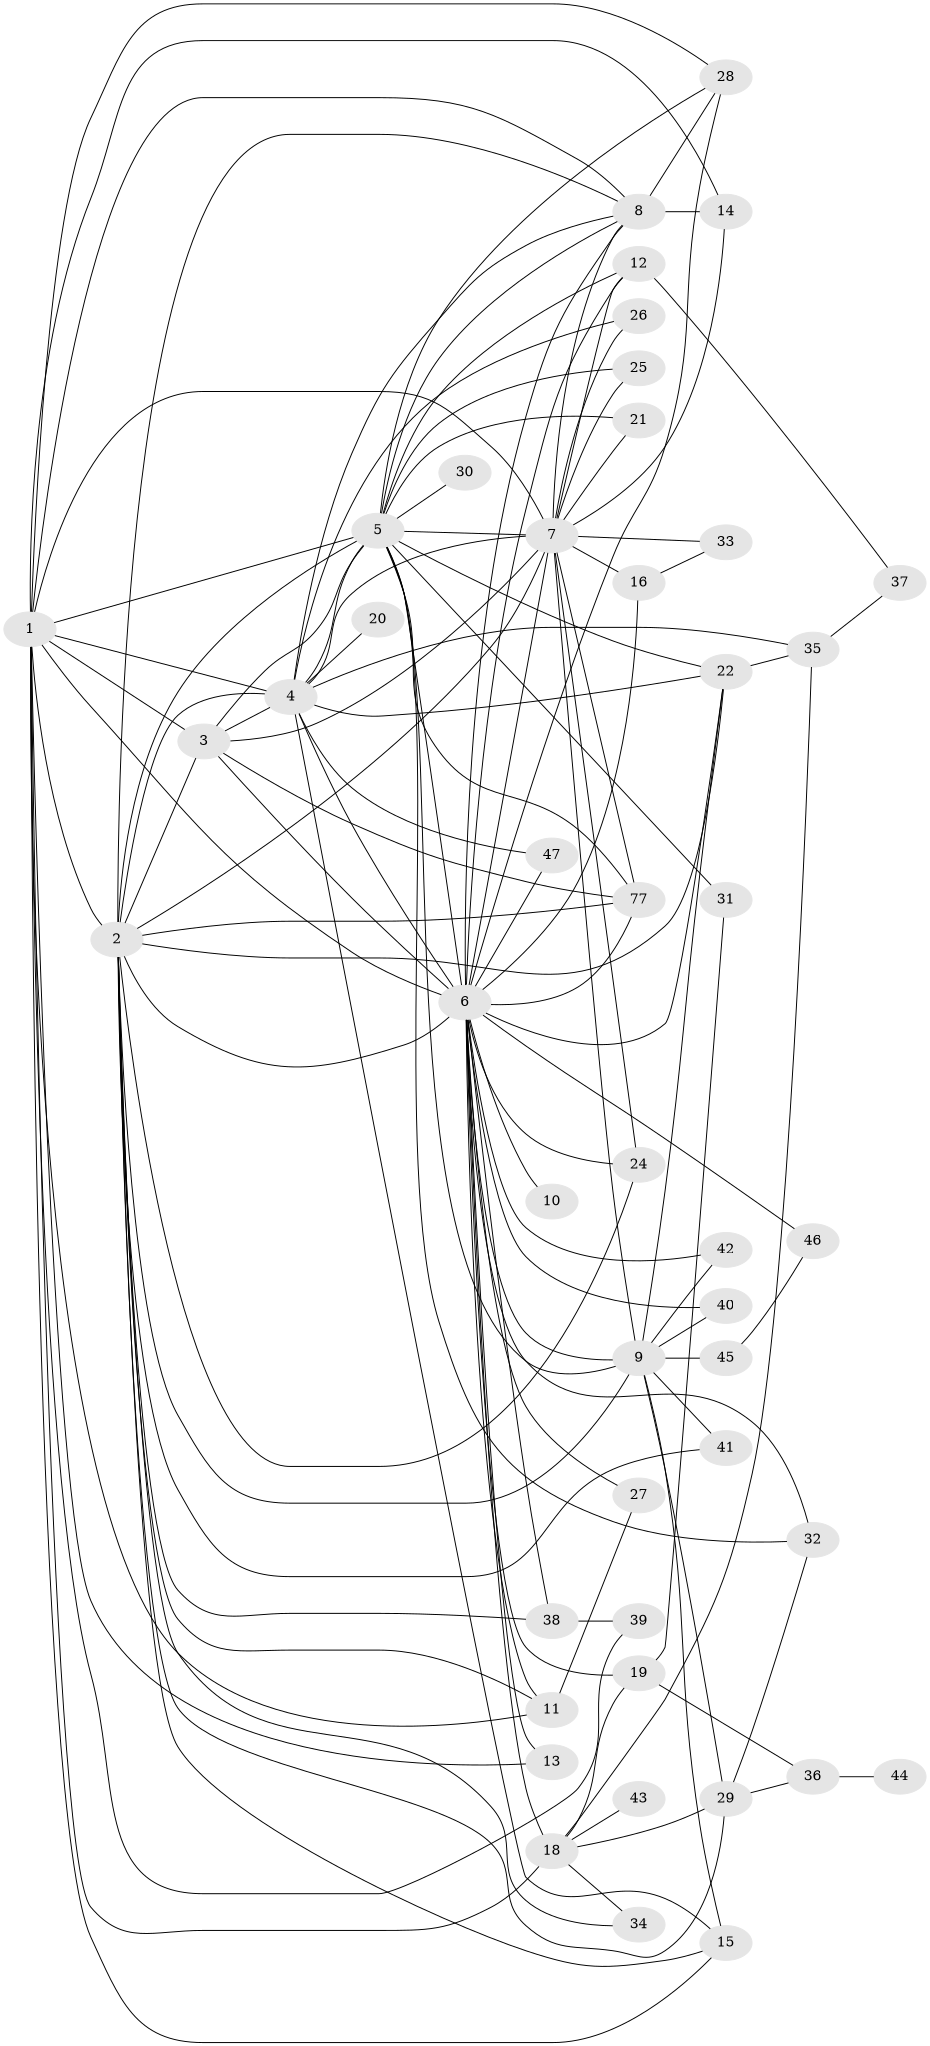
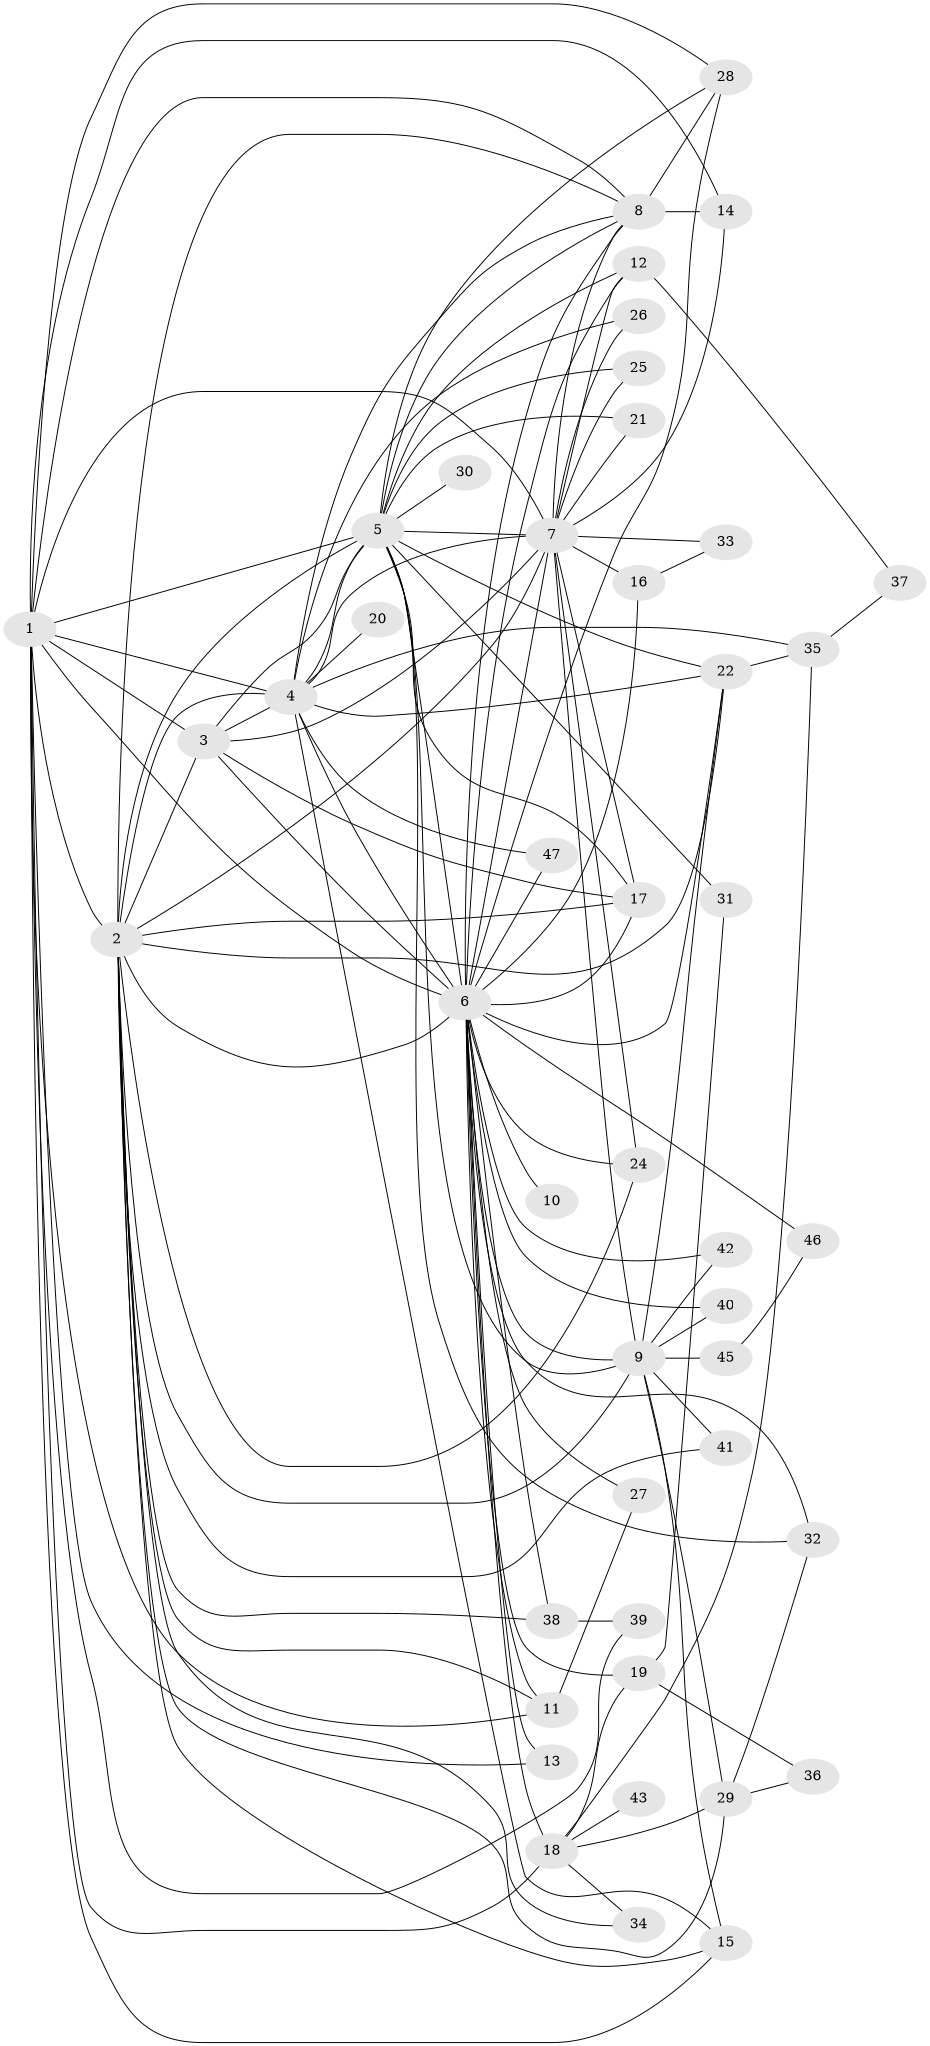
node "77": label "77" -> "17"
node "44": removed
